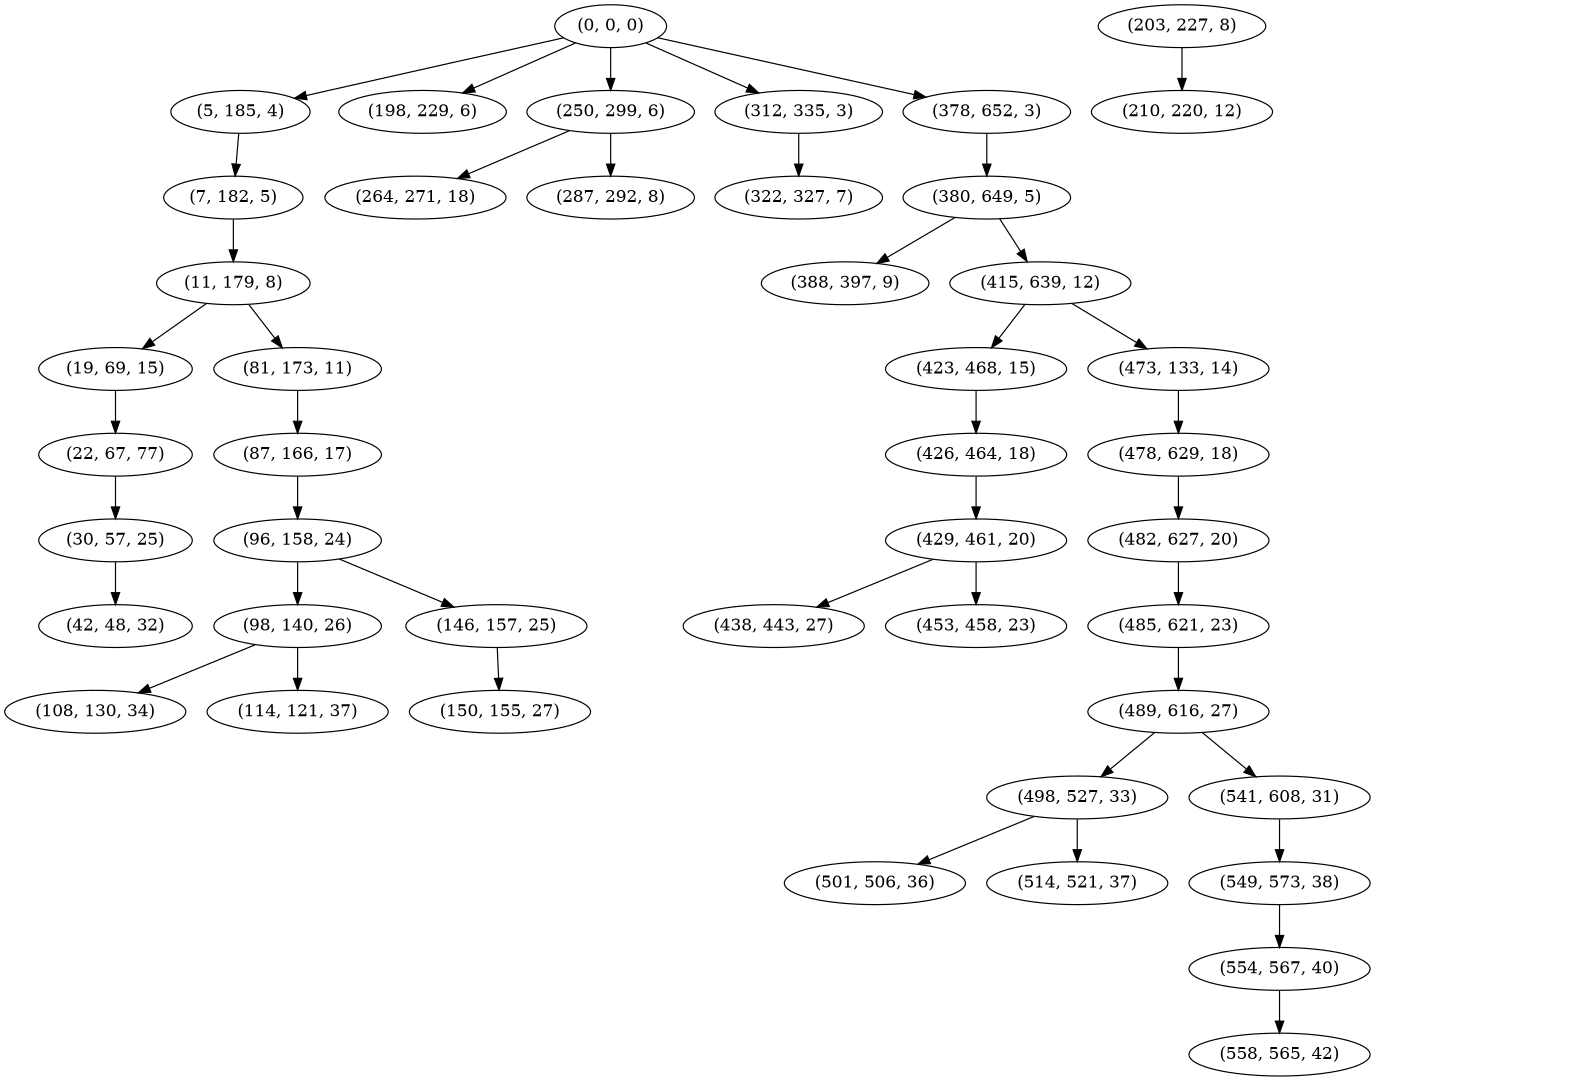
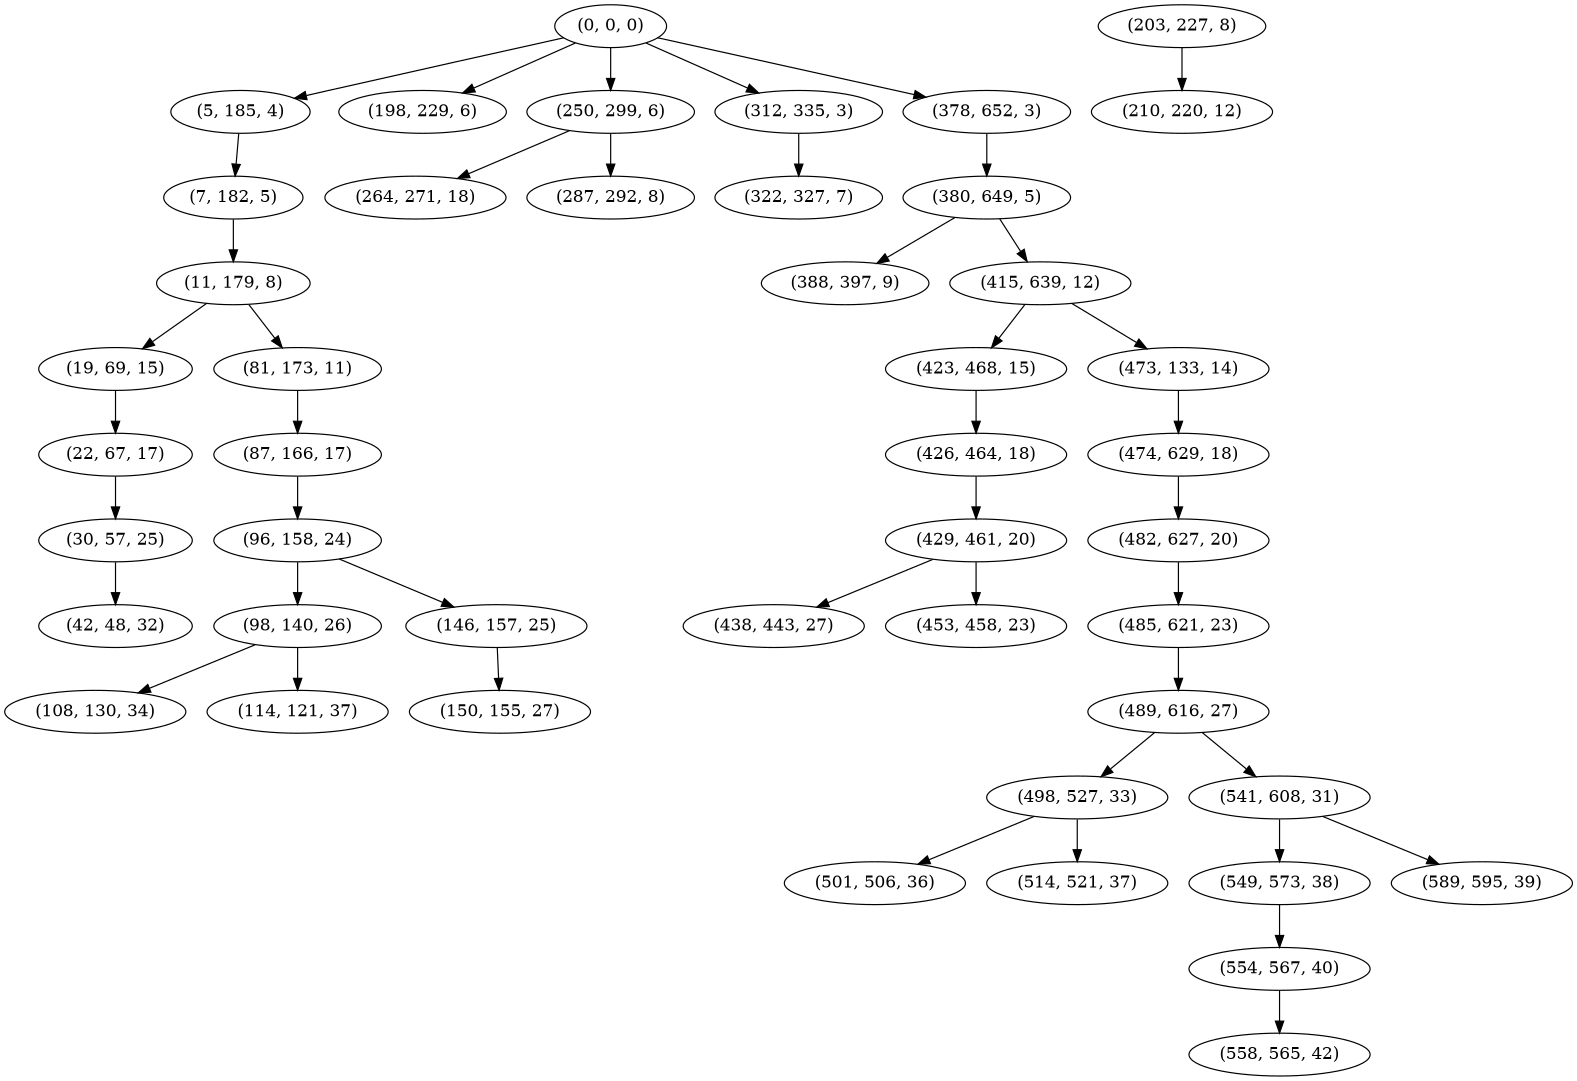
node "(22, 67, 77)": label "(22, 67, 77)" -> "(22, 67, 17)"
node "(478, 629, 18)": label "(478, 629, 18)" -> "(474, 629, 18)"
node "(589, 595, 39)": added
